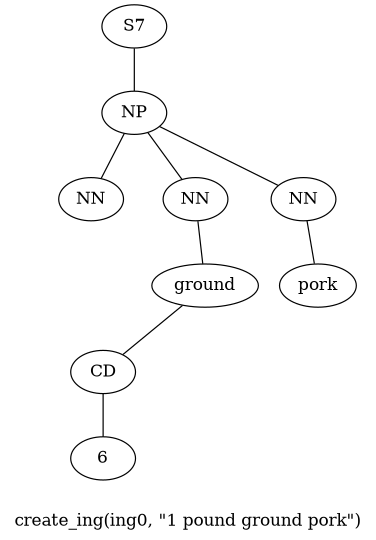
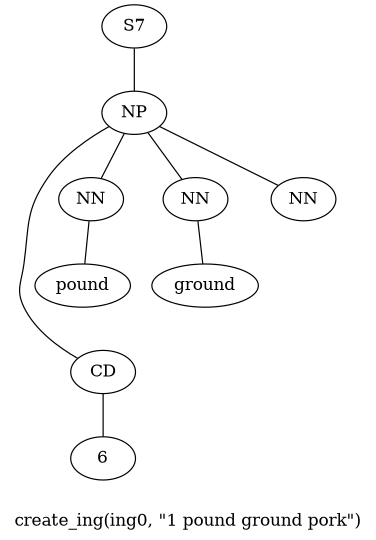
node "pound": added
node "pork": removed
edge "ground" -- "CD": now "NP" -- "CD"
